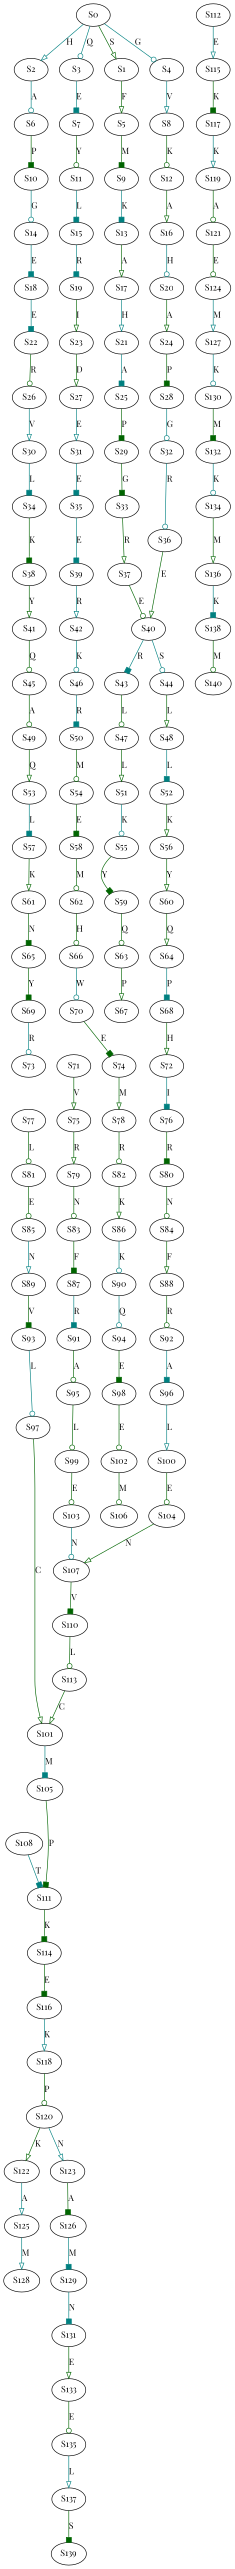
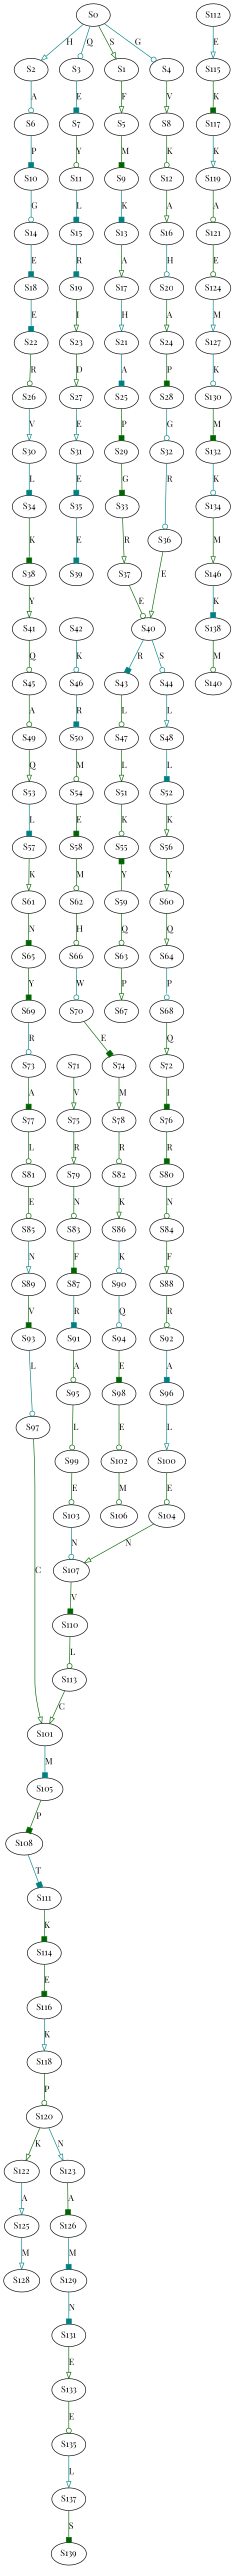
edge "S4" -> "S8": color teal -> darkgreen
edge "S6" -> "S10": color darkgreen -> teal
node "S136": label "S136" -> "S146"
edge "S39" -> "S42": removed, label "R"
edge "S44" -> "S48": color darkgreen -> teal
edge "S51" -> "S55": color teal -> darkgreen
edge "S55" -> "S59": reversed
edge "S64" -> "S68": arrowhead box -> odot
edge "S68" -> "S72": label "H" -> "Q"
edge "S73" -> "S77": added, label "A"
edge "S72" -> "S76": color teal -> darkgreen
edge "S105" -> "S111": now "S105" -> "S108"
